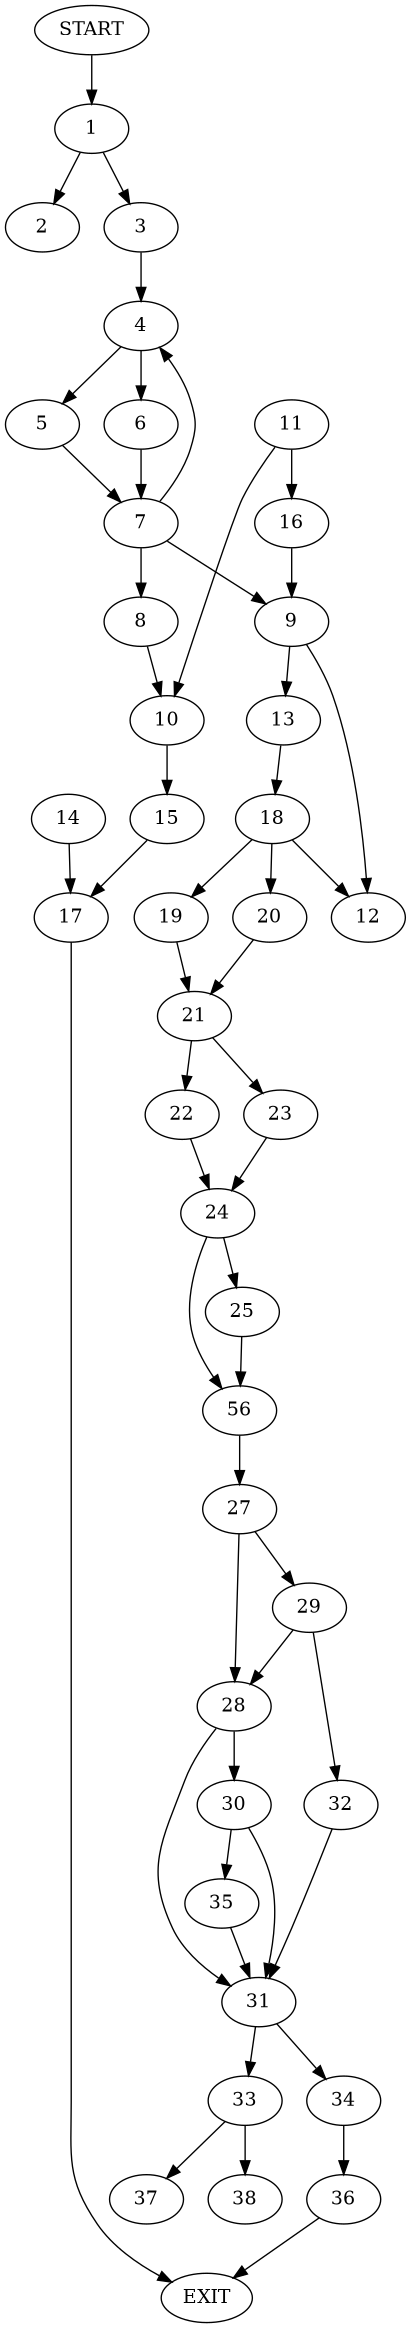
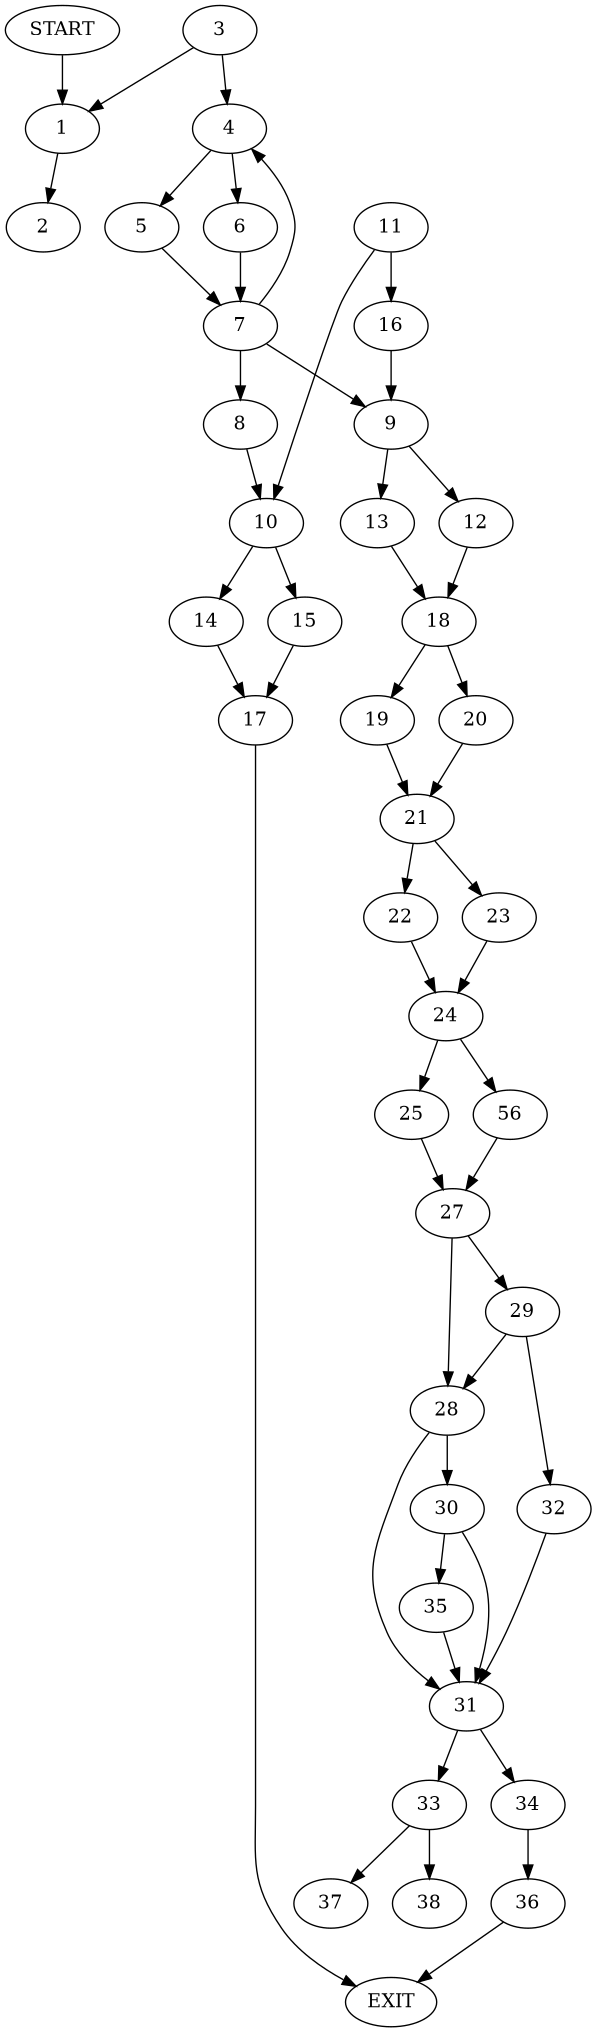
edge "1" -> "3": reversed
edge "10" -> "14": added
edge "18" -> "12": reversed
edge "25" -> "56": now "25" -> "27"
